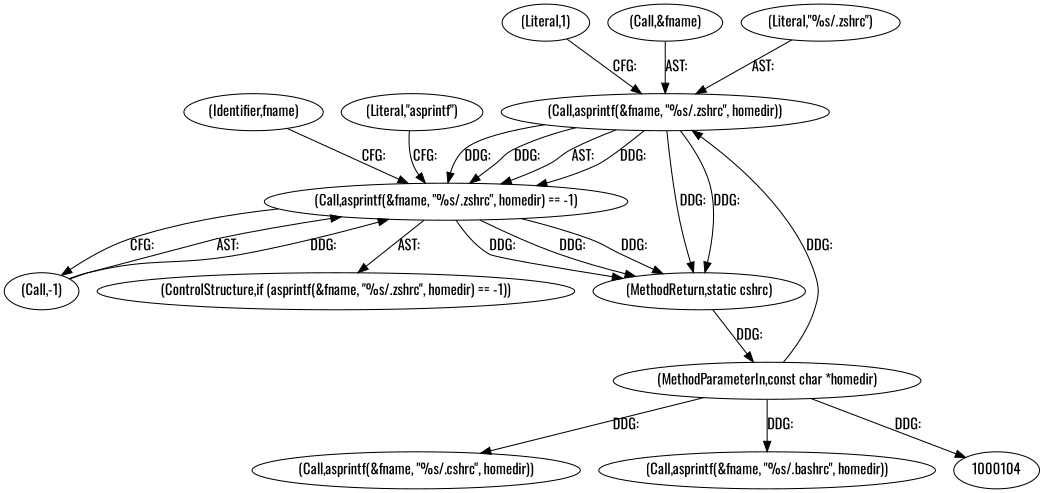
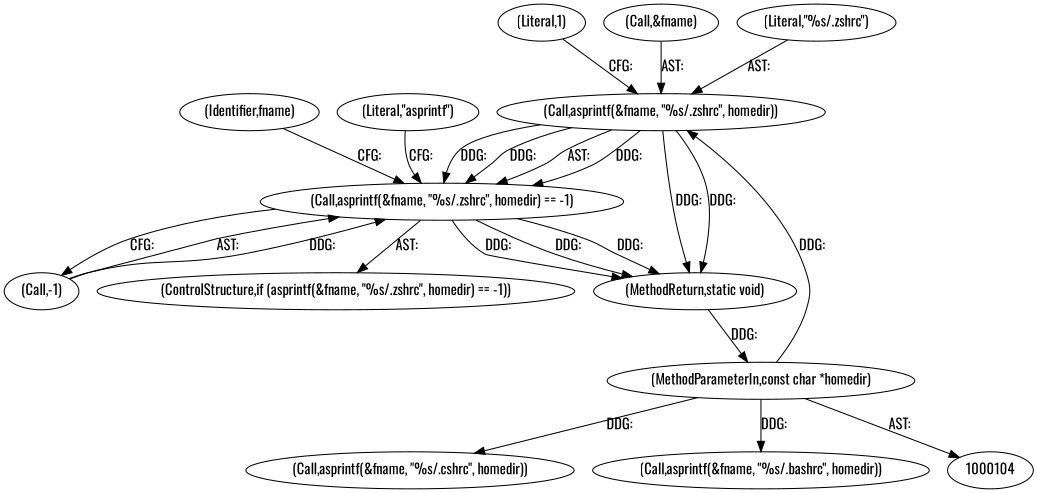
node "(MethodReturn,static cshrc)": label "(MethodReturn,static cshrc)" -> "(MethodReturn,static void)"
edge "(MethodParameterIn,const char *homedir)" -> "1000104": label "DDG: " -> "AST: "
